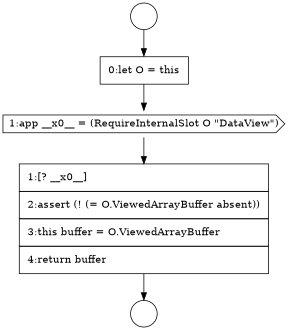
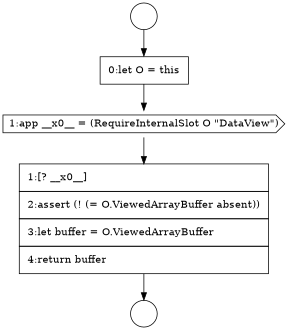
node "1:[? __x0__]": text "3:this buffer = O.ViewedArrayBuffer" -> "3:let buffer = O.ViewedArrayBuffer"
